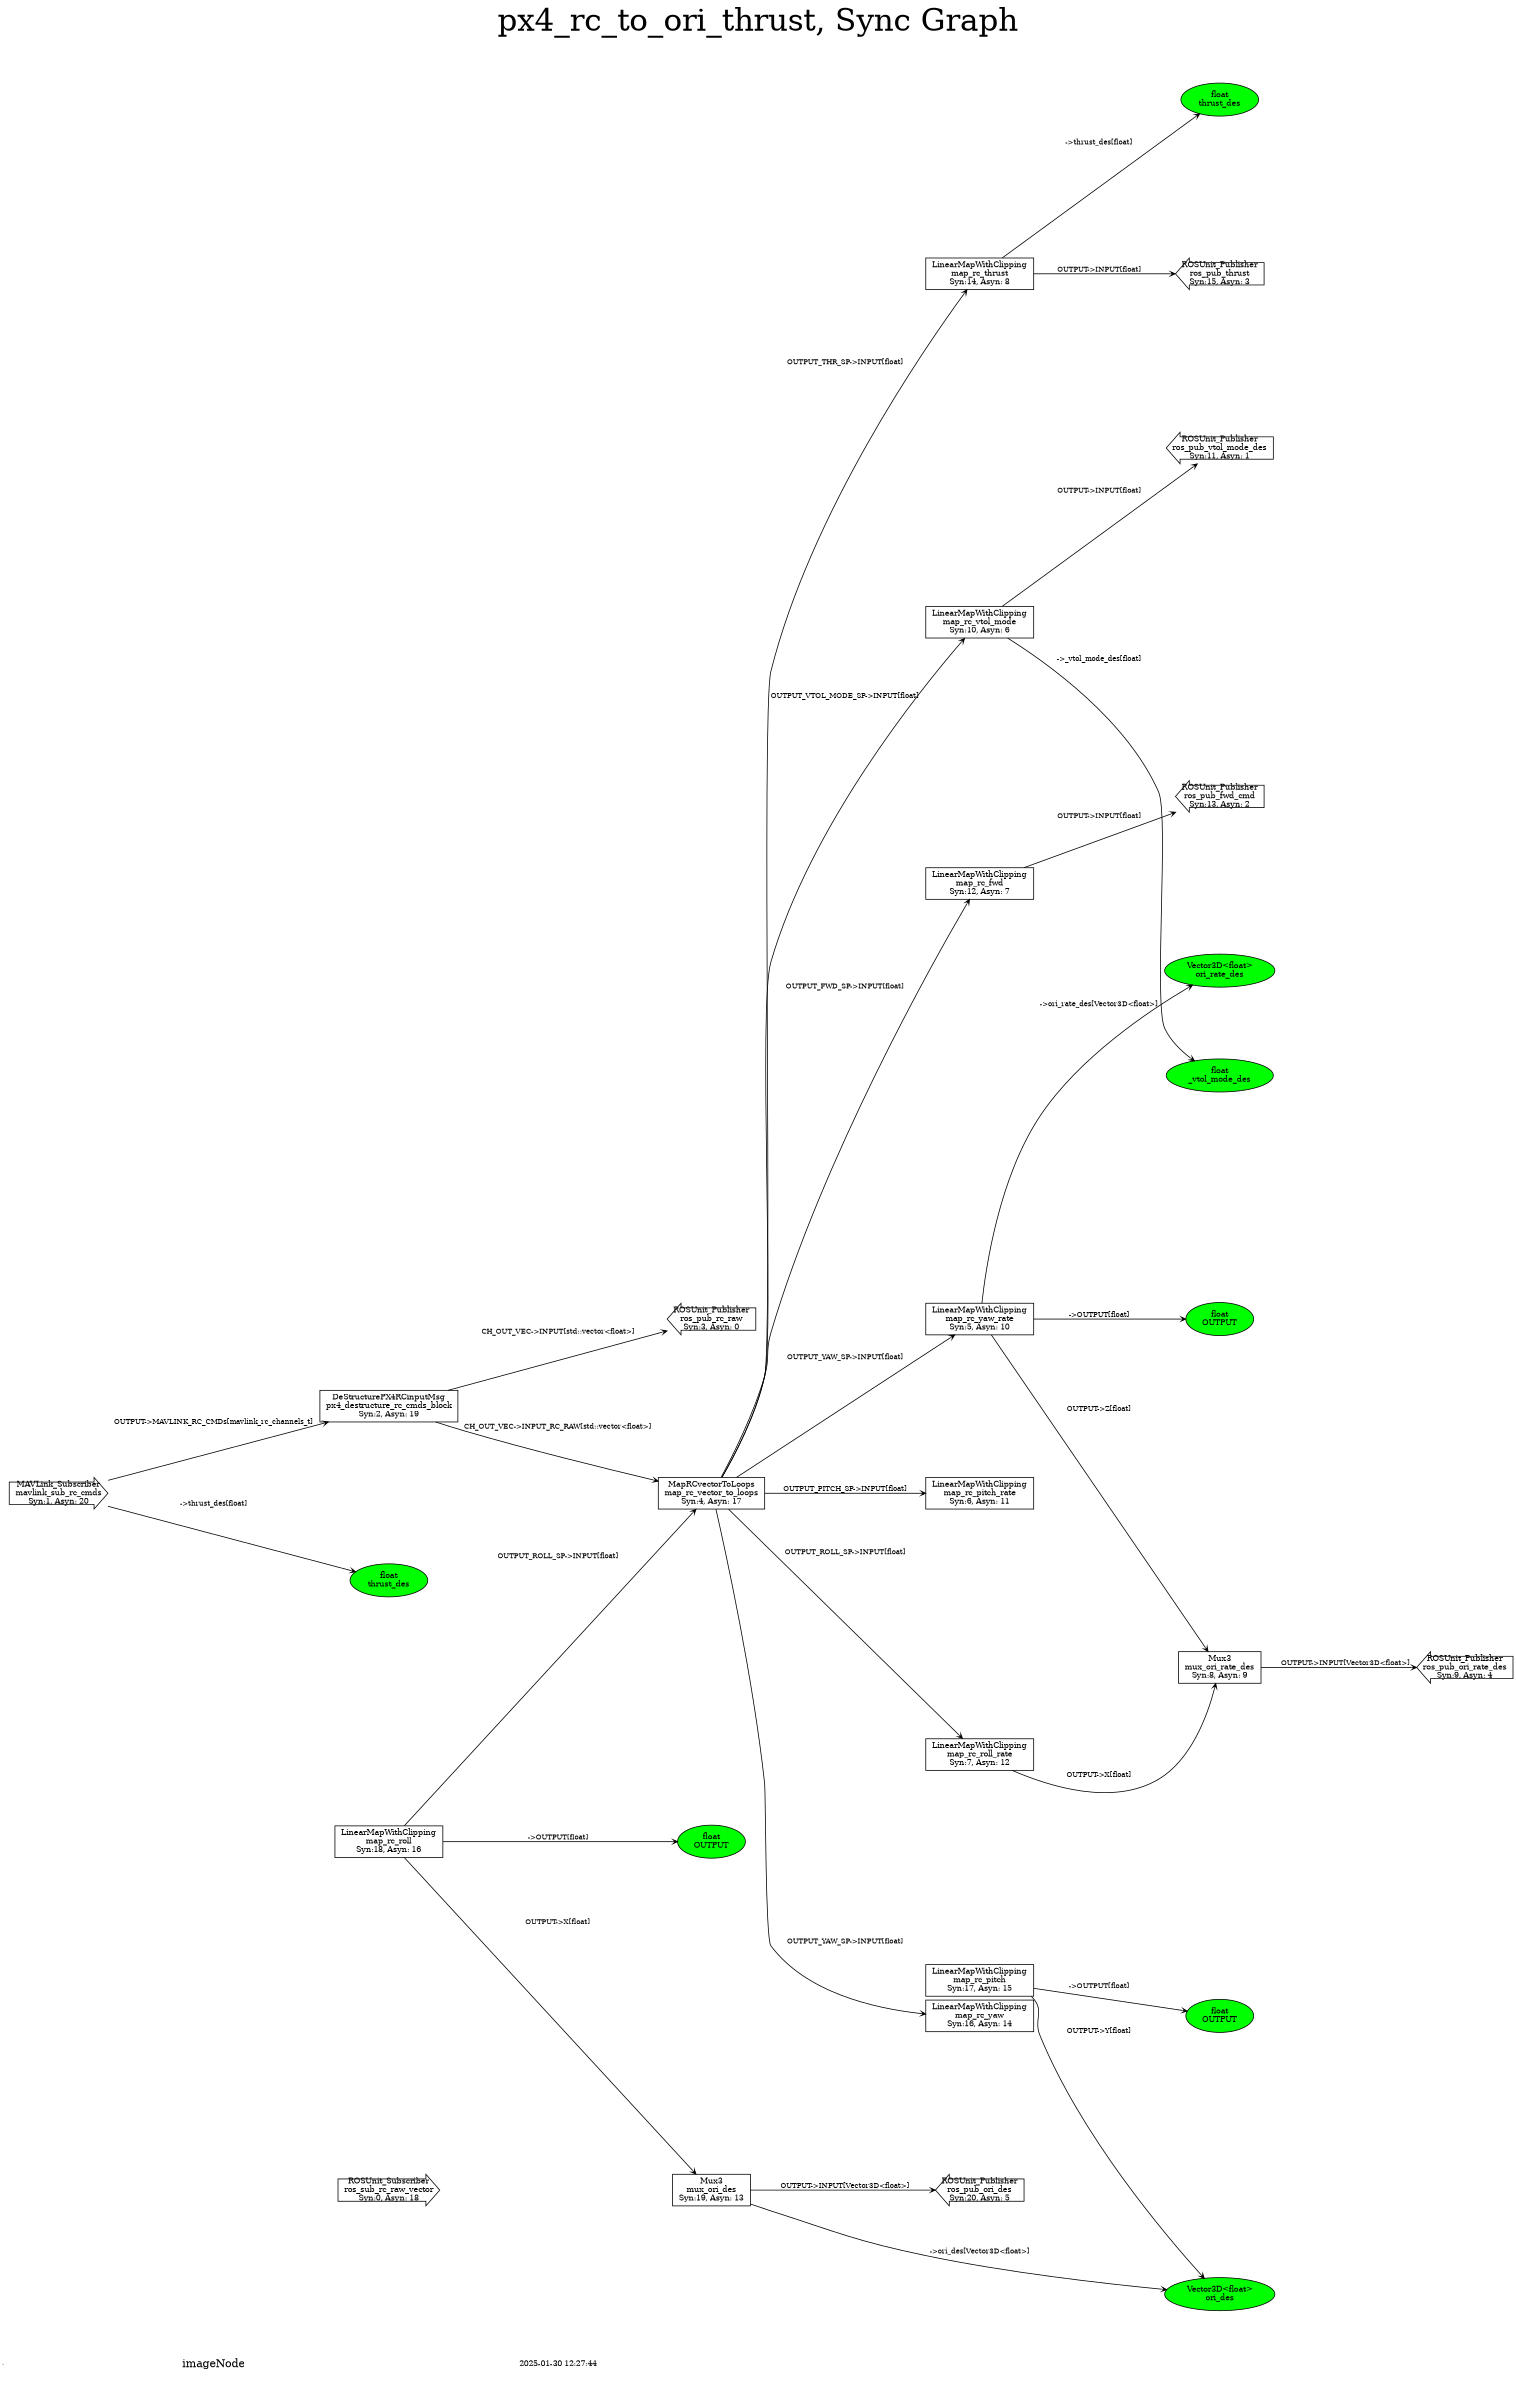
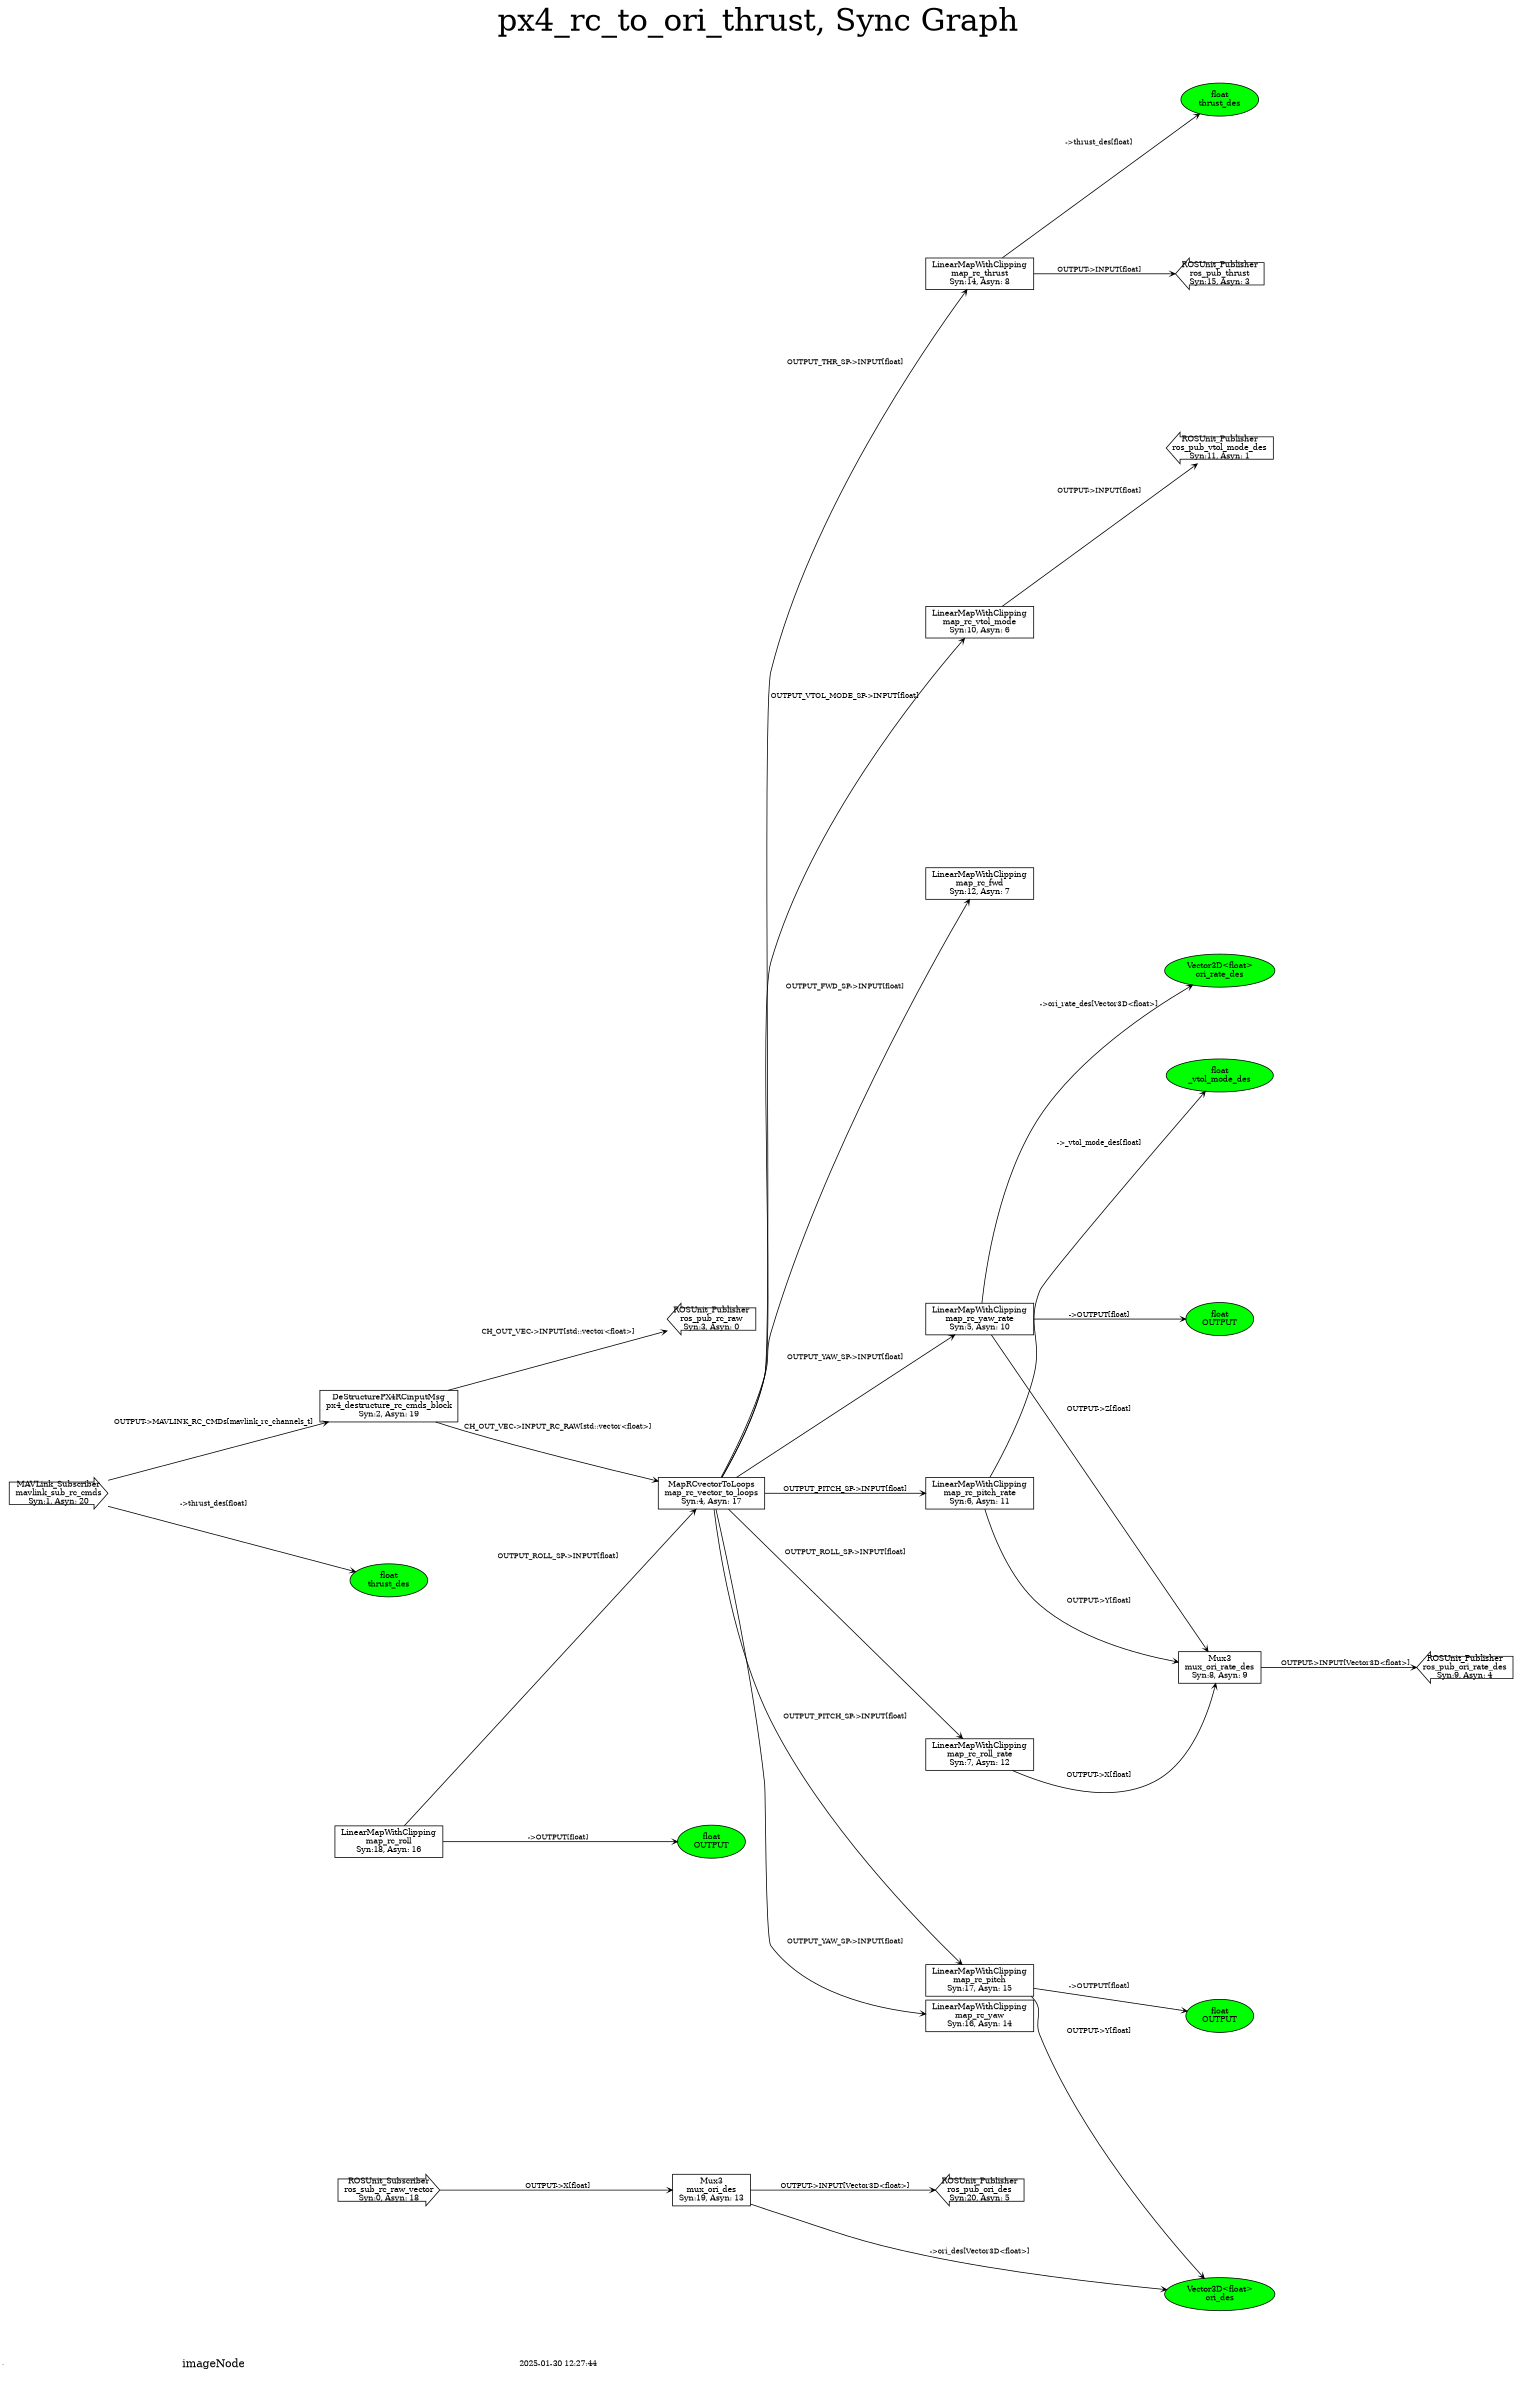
node "ROSUnit_Publisher ros_pub_fwd_cmd Syn:13, Asyn: 2": removed
edge "LinearMapWithClipping map_rc_vtol_mode Syn:10, Asyn: 6" -> "float _vtol_mode_des": now "LinearMapWithClipping map_rc_pitch_rate Syn:6, Asyn: 11" -> "float _vtol_mode_des"
edge "LinearMapWithClipping map_rc_pitch_rate Syn:6, Asyn: 11" -> "Mux3 mux_ori_rate_des Syn:8, Asyn: 9": added, label "OUTPUT->Y[float]"
edge "MapRCvectorToLoops map_rc_vector_to_loops Syn:4, Asyn: 17" -> "LinearMapWithClipping map_rc_pitch Syn:17, Asyn: 15": added, label "OUTPUT_PITCH_SP->INPUT[float]"
edge "LinearMapWithClipping map_rc_roll Syn:18, Asyn: 16" -> "Mux3 mux_ori_des Syn:19, Asyn: 13": now "ROSUnit_Subscriber ros_sub_rc_raw_vector Syn:0, Asyn: 18" -> "Mux3 mux_ori_des Syn:19, Asyn: 13"
